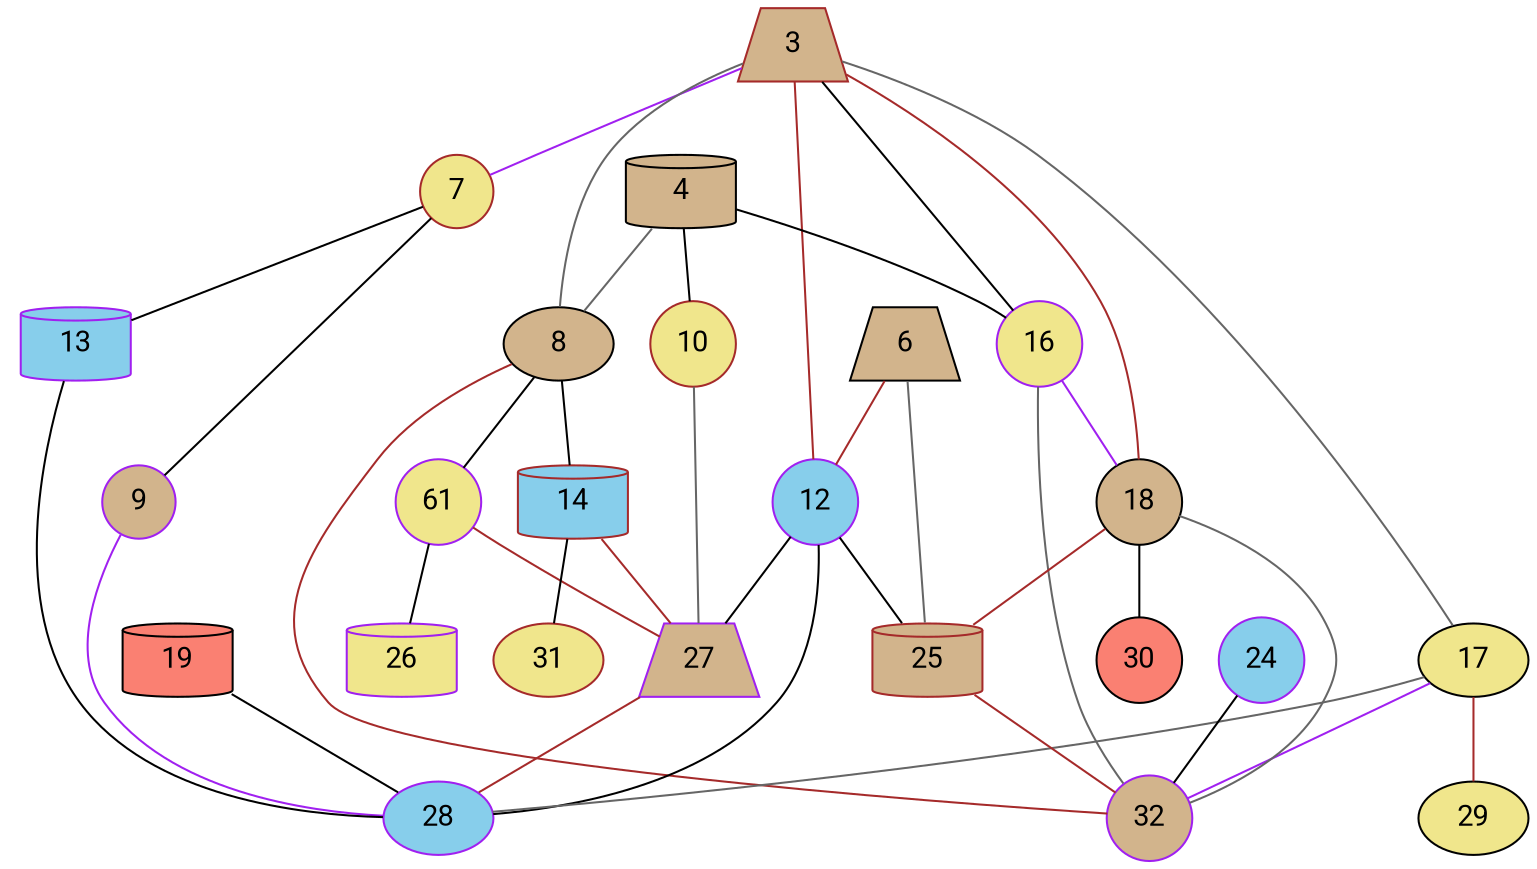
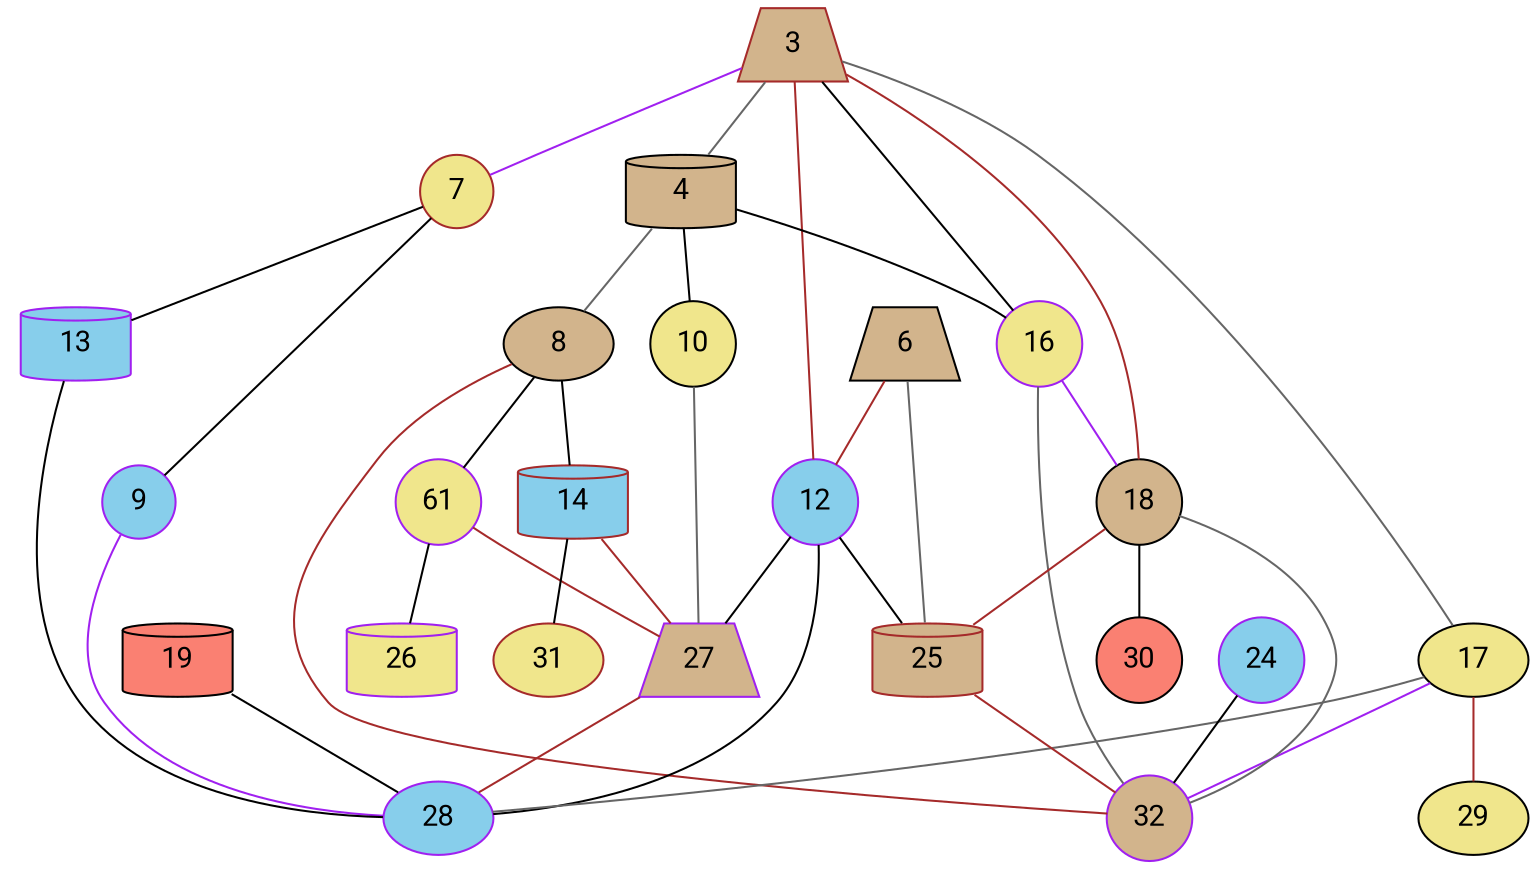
edge "3" -- "8": now "3" -- "4"
node "10": color brown -> black
node "9": fillcolor tan -> skyblue
